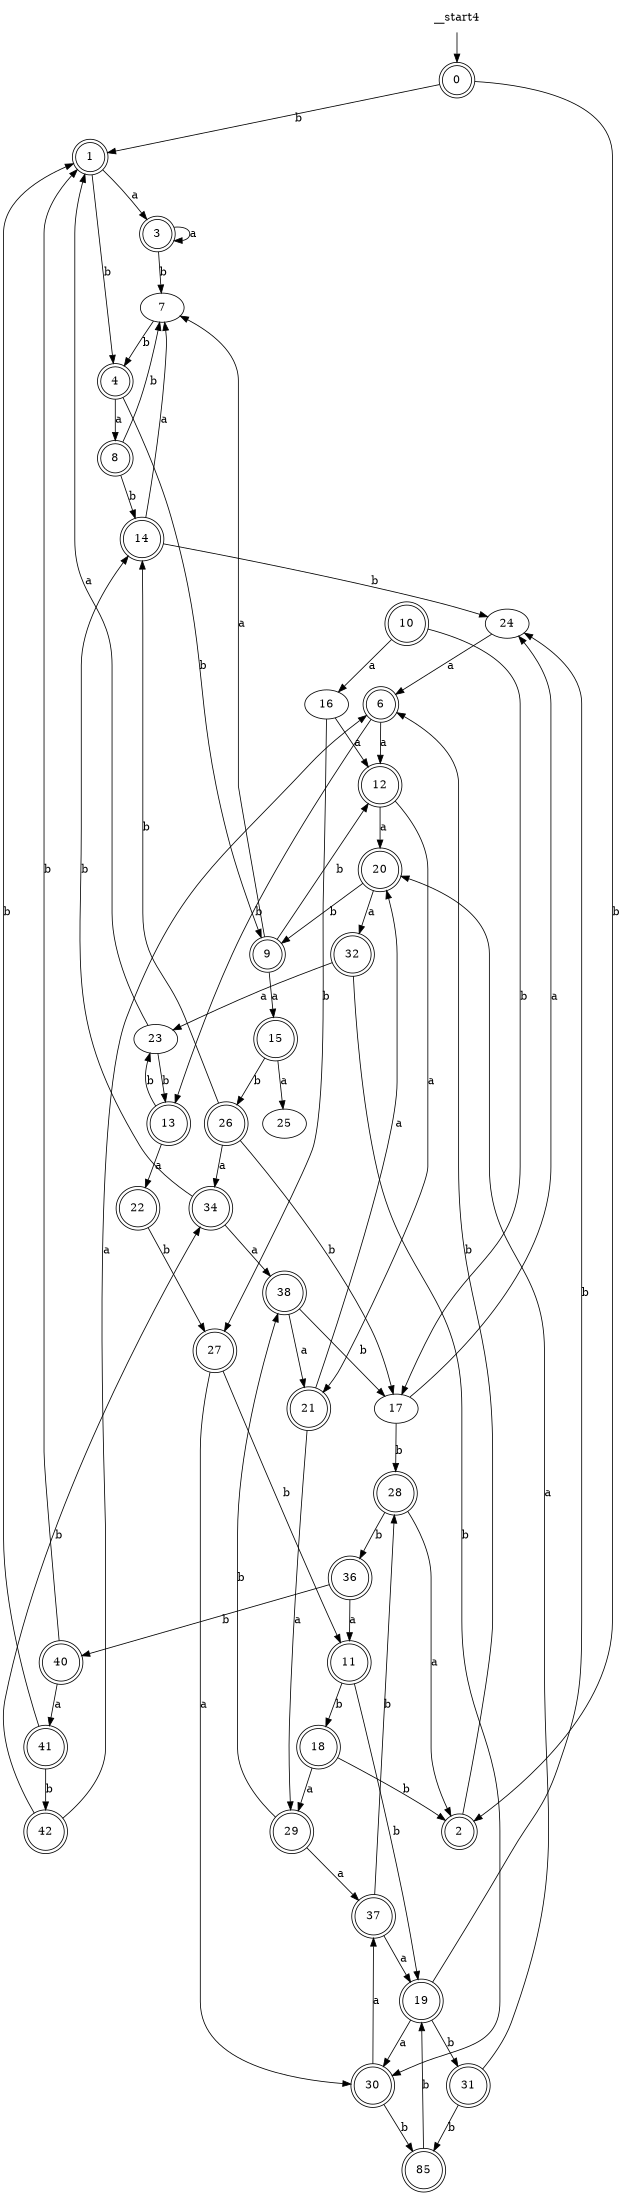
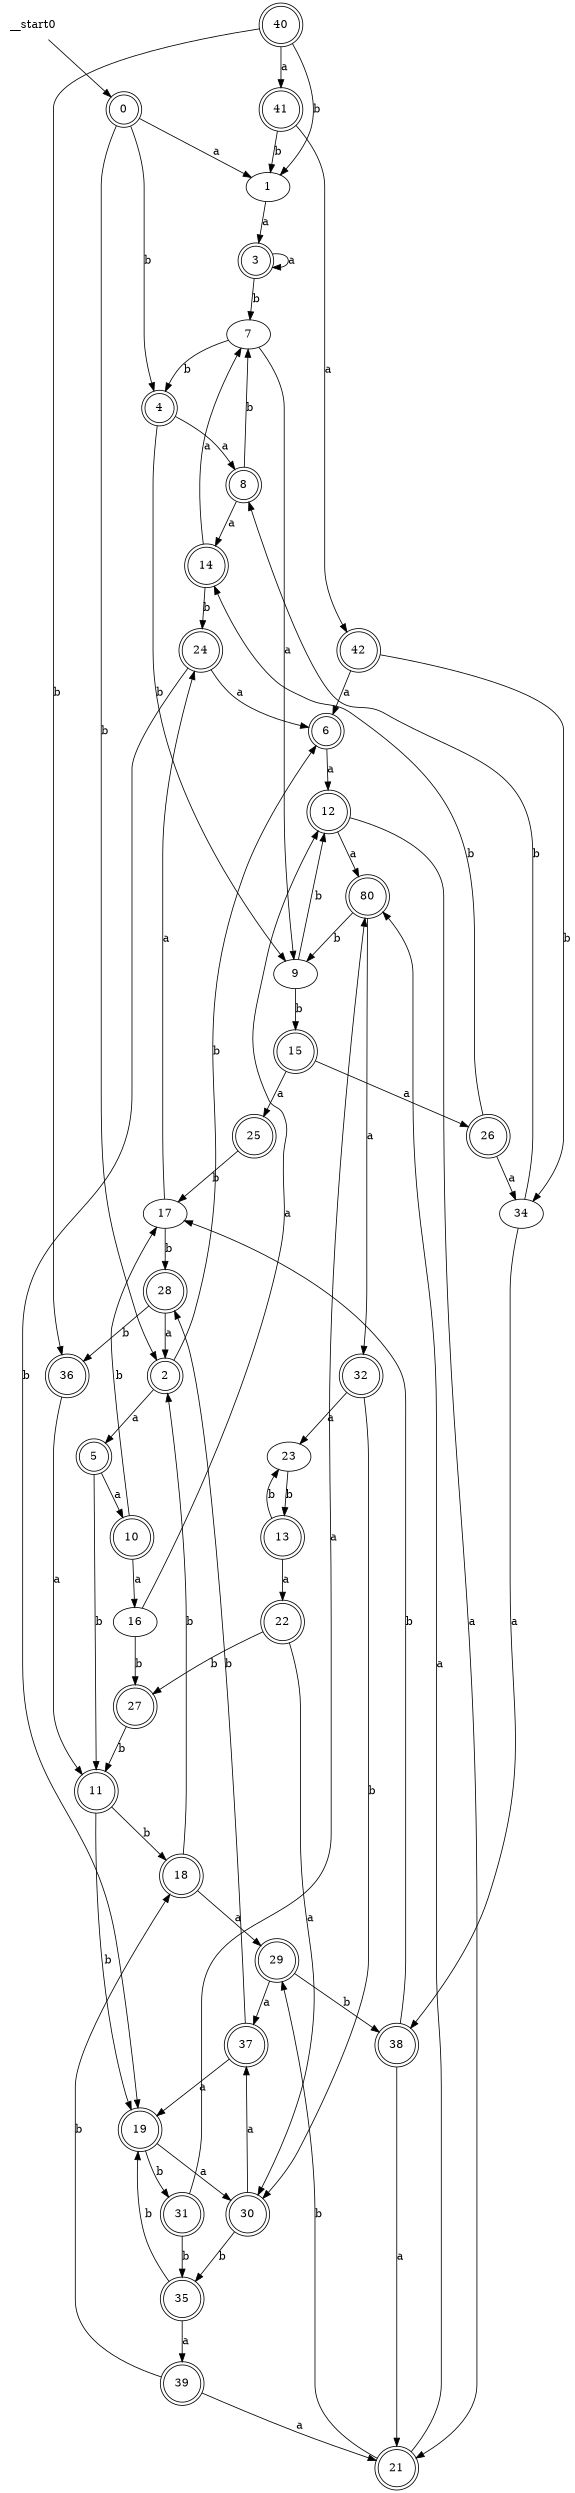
node "__start4": label "__start4" -> "__start0"
edge "0" -> "1": label "b" -> "a"
node "1": shape doublecircle -> ellipse
edge "1" -> "4": now "0" -> "4"
edge "8" -> "14": label "b" -> "a"
edge "9" -> "7": reversed
node "24": shape ellipse -> doublecircle
edge "23" -> "1": removed, label "a"
node "20": label "20" -> "80"
edge "6" -> "13": removed, label "b"
edge "34" -> "14": now "34" -> "8"
node "9": shape doublecircle -> ellipse
edge "9" -> "15": label "a" -> "b"
edge "15" -> "26": label "b" -> "a"
node "25": shape ellipse -> doublecircle
node "34": shape doublecircle -> ellipse
edge "26" -> "17": now "25" -> "17"
edge "19" -> "24": reversed
node "5": added
edge "36" -> "40": reversed
edge "21" -> "29": label "a" -> "b"
edge "27" -> "30": now "22" -> "30"
edge "41" -> "42": label "b" -> "a"
node "85": label "85" -> "35"
node "39": added
